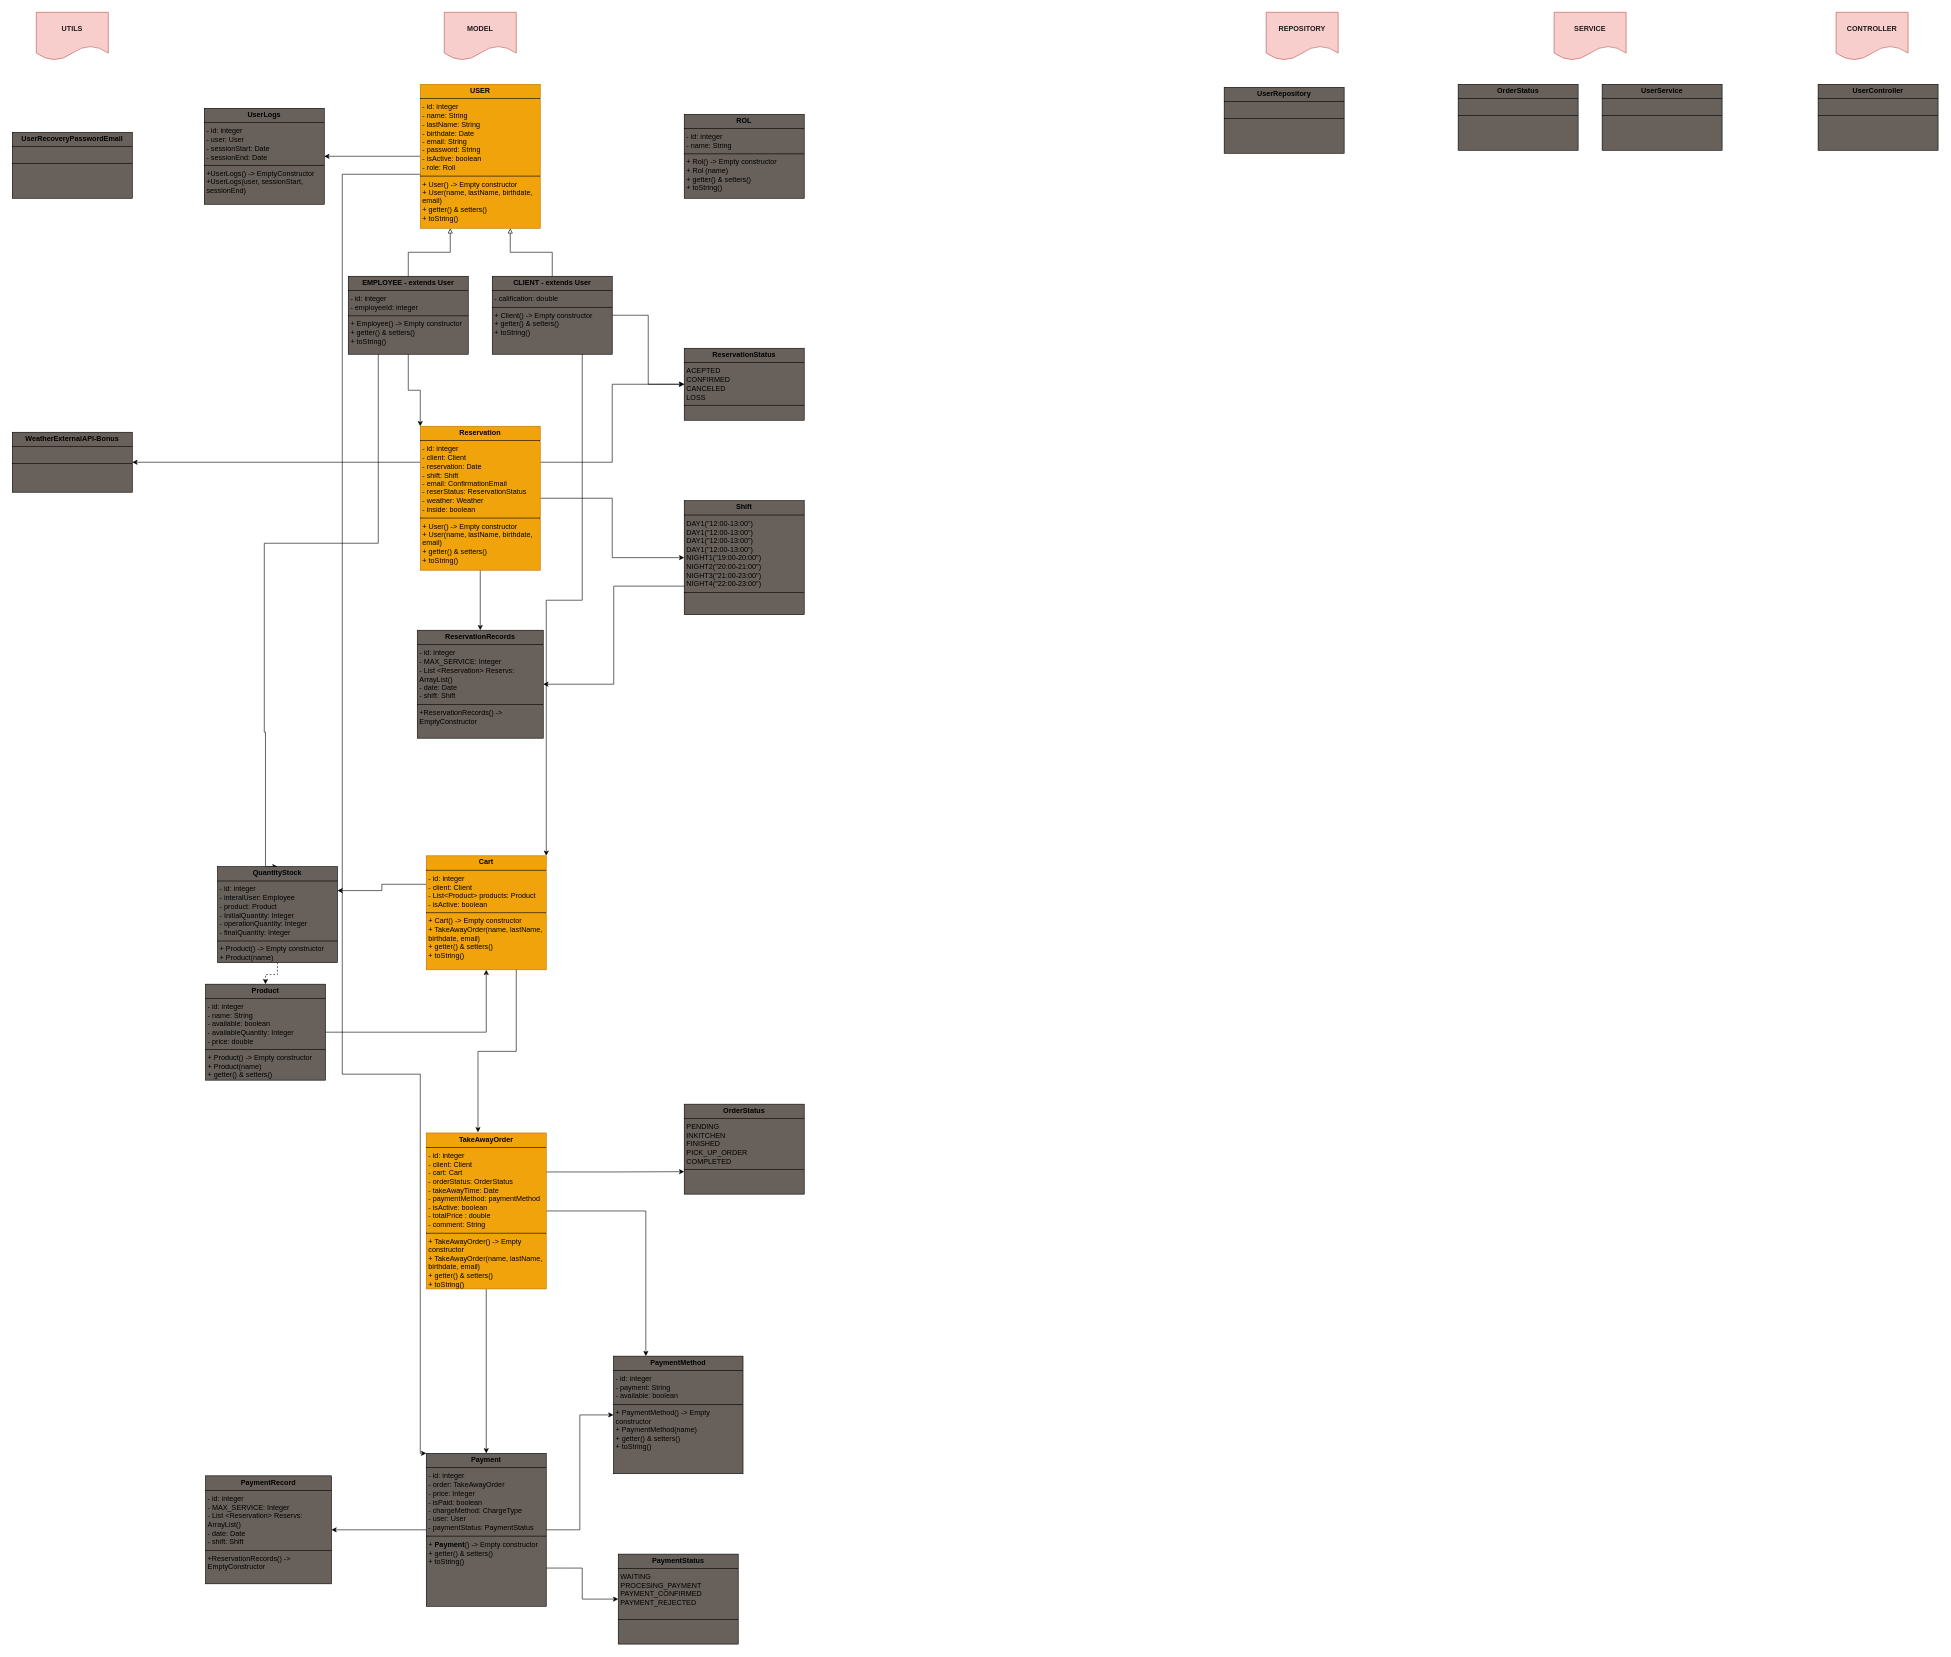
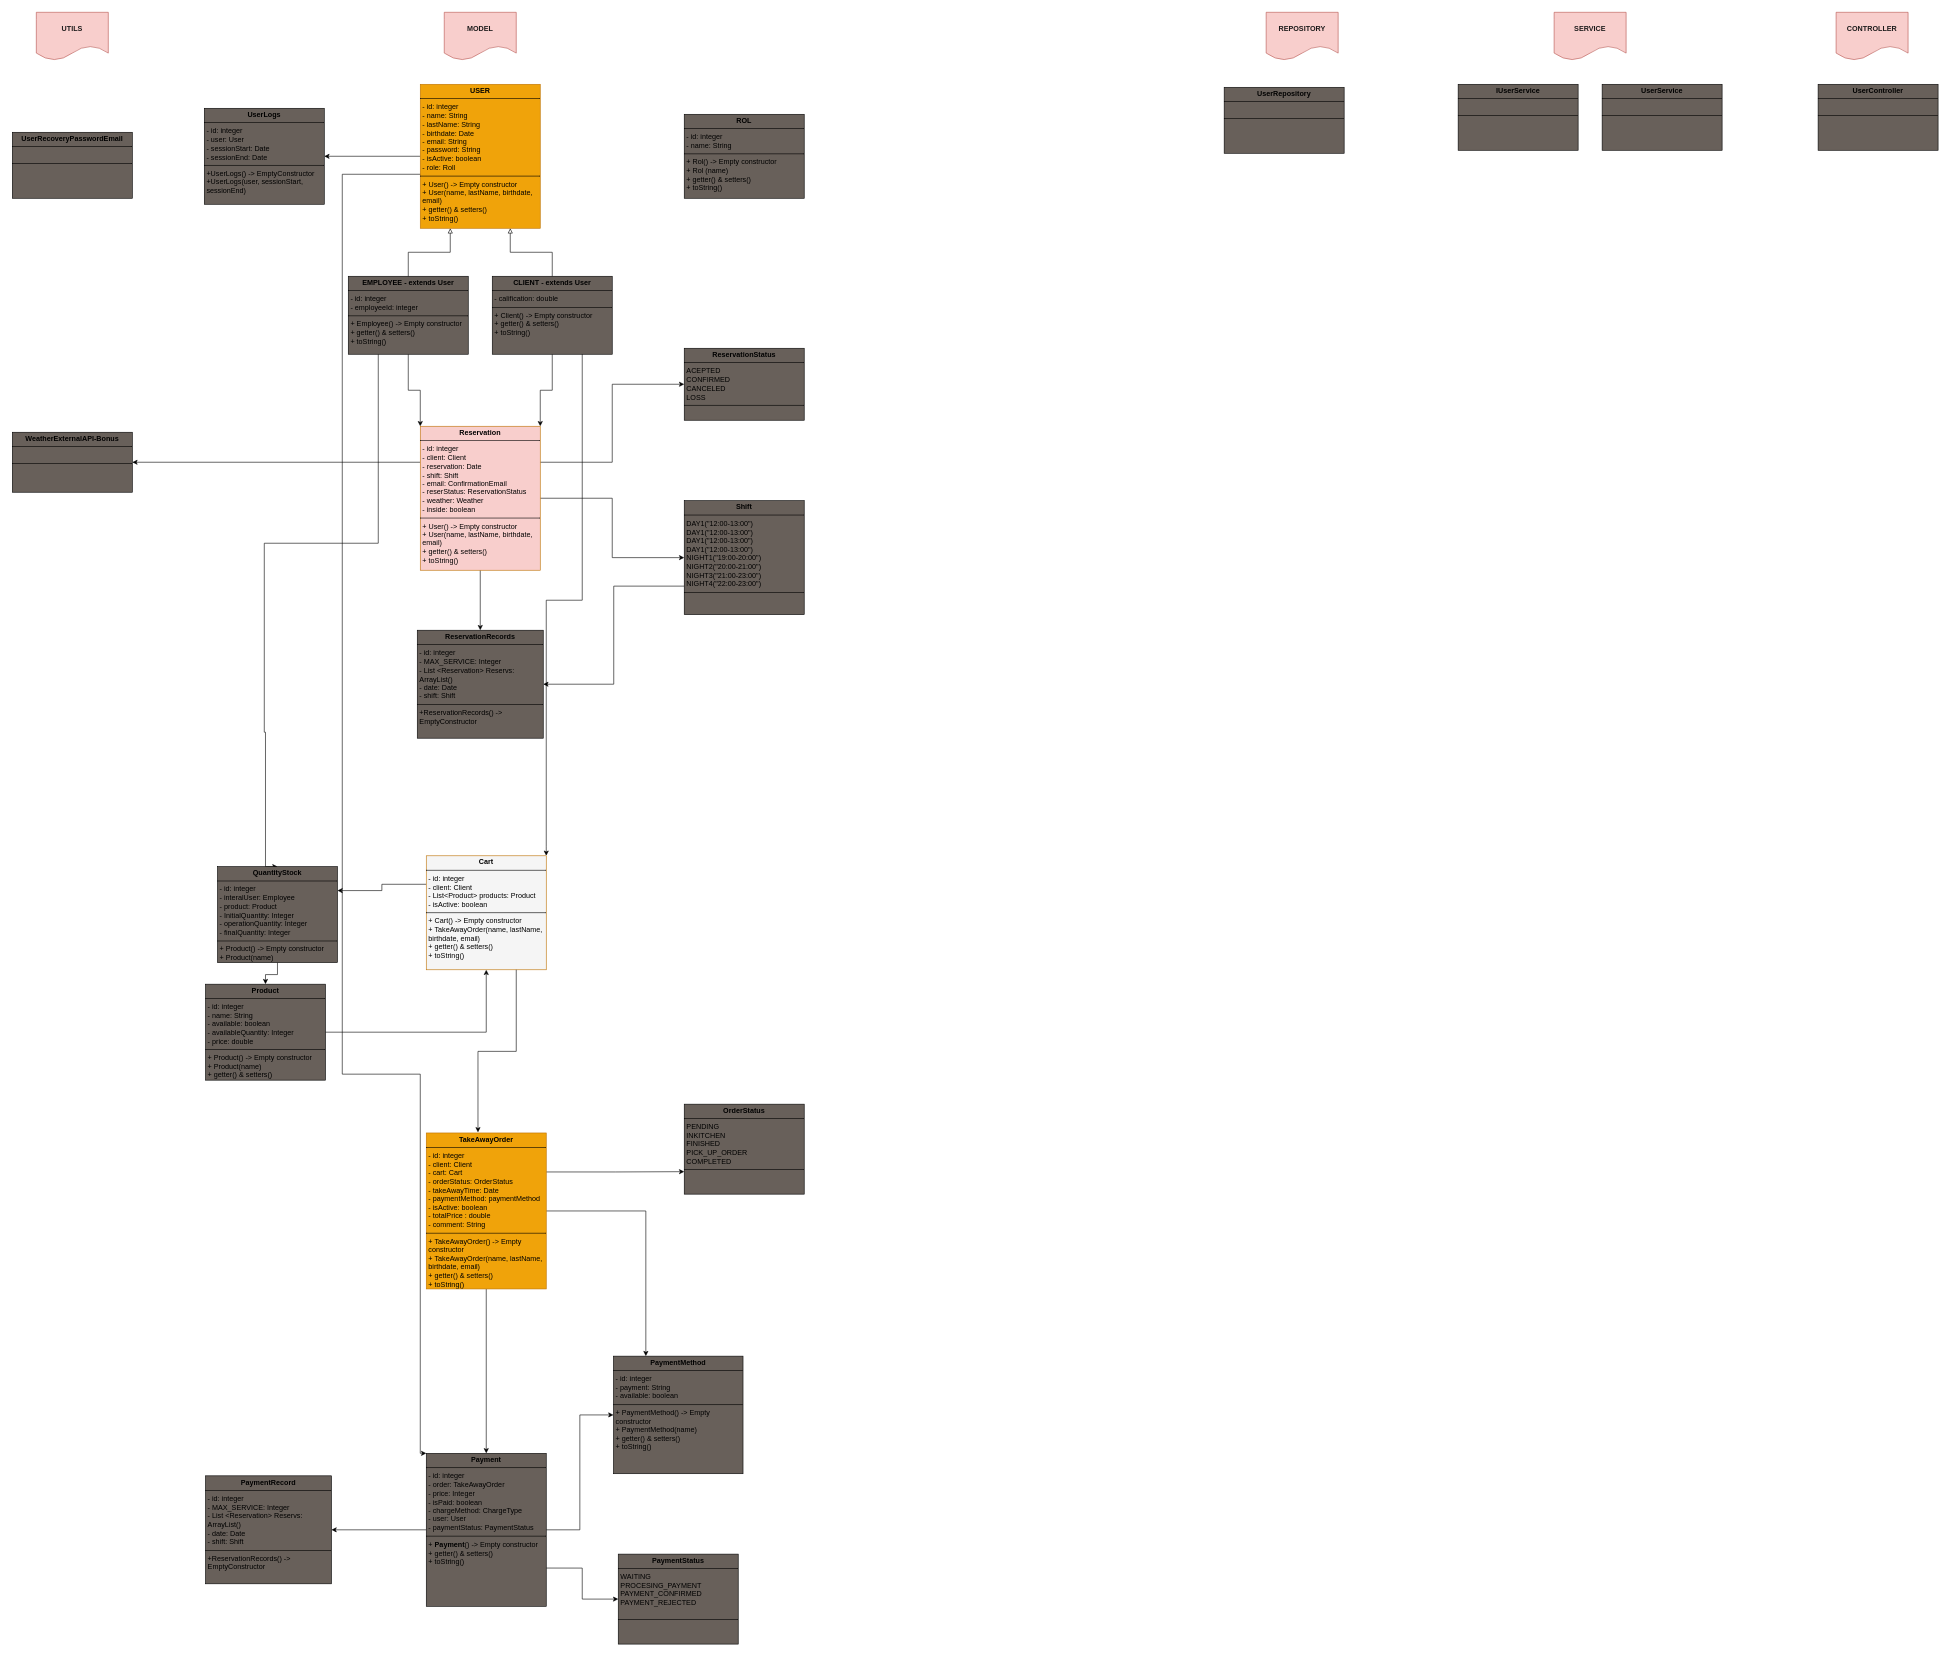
node "OrderStatus": label "OrderStatus" -> "IUserService"
edge "CLIENT - extends User - calification: double + Client() -> Empty constructor + getter() & setters() + toString()" -> "ReservationStatus ACEPTED CONFIRMED CANCELED LOSS": now "CLIENT - extends User - calification: double + Client() -> Empty constructor + getter() & setters() + toString()" -> "Reservation - id: integer - client: Client - reservation: Date - shift: Shift - email: ConfirmationEmail - reserStatus: ReservationStatus - weather: Weather - inside: boolean + User() -> Empty constructor + User(name, lastName, birthdate, email) + getter() & setters() + toString()"
node "Reservation - id: integer - client: Client - reservation: Date - shift: Shift - email: ConfirmationEmail - reserStatus: ReservationStatus - weather: Weather - inside: boolean + User() -> Empty constructor + User(name, lastName, birthdate, email) + getter() & setters() + toString()": fillcolor #f0a30a -> #f8cecc
node "Cart - id: integer - client: Client - List<Product> products: Product - isActive: boolean + Cart() -> Empty constructor + TakeAwayOrder(name, lastName, birthdate, email) + getter() & setters() + toString()": fillcolor #f0a30a -> #f5f5f5
edge "QuantityStock - id: integer - interalUser: Employee - product: Product - InitialQuantity: Integer - operationQuantity: Integer - finalQuantity: Integer + Product() -> Empty constructor + Product(name) + getter() & setters() + toString()" -> "Product - id: integer - name: String - available: boolean - availableQuantity: Integer - price: double + Product() -> Empty constructor + Product(name) + getter() & setters() + toString()": style dashed -> solid
